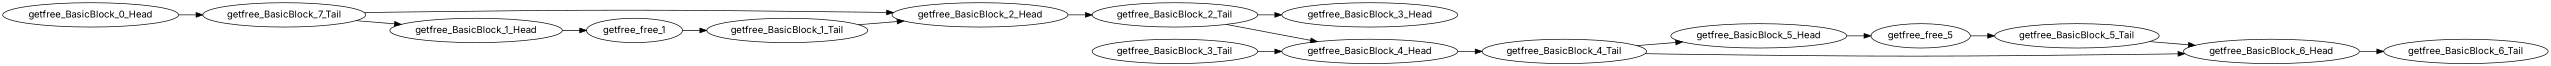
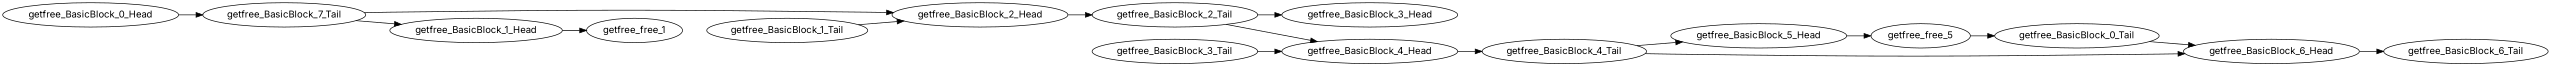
edge "getfree_free_1" -> "getfree_BasicBlock_1_Tail": removed
node "getfree_BasicBlock_5_Tail": label "getfree_BasicBlock_5_Tail" -> "getfree_BasicBlock_0_Tail"
